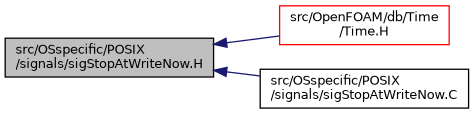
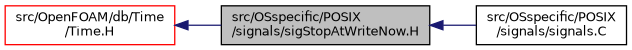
edge "src/OpenFOAM/db/Time /Time.H" -> "src/OSspecific/POSIX /signals/sigStopAtWriteNow.H": reversed
node "src/OSspecific/POSIX /signals/sigStopAtWriteNow.C": label "src/OSspecific/POSIX /signals/sigStopAtWriteNow.C" -> "src/OSspecific/POSIX /signals/signals.C"
